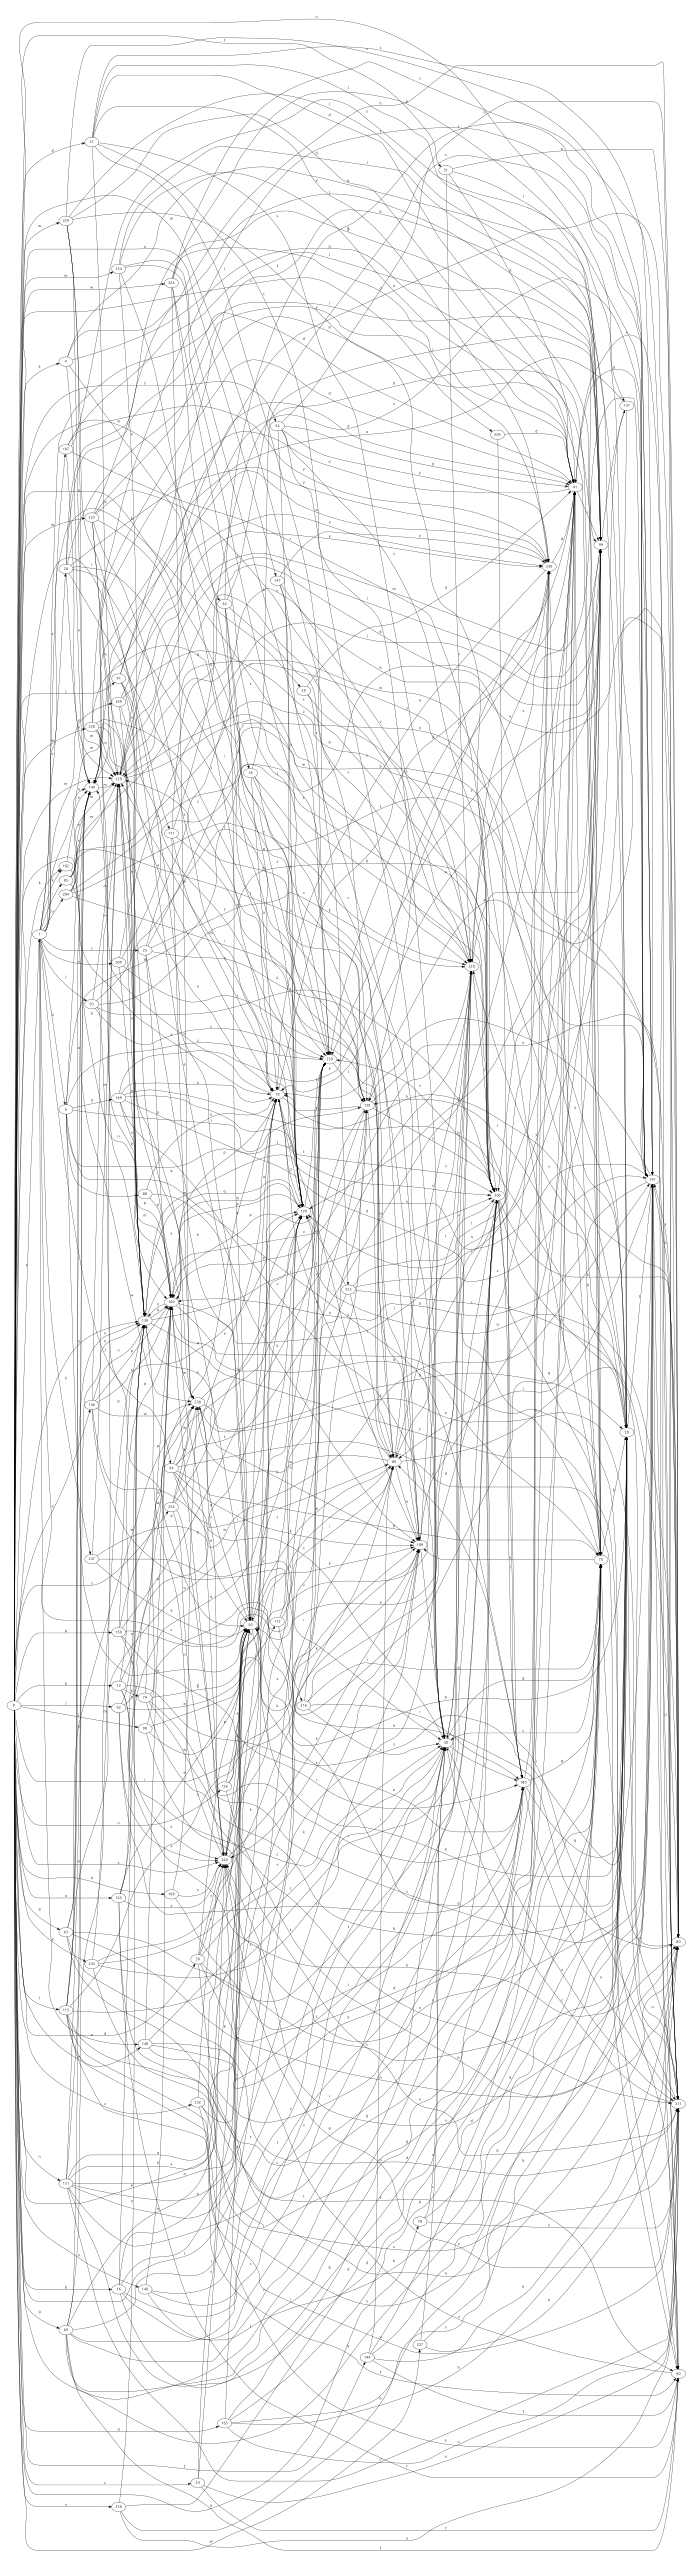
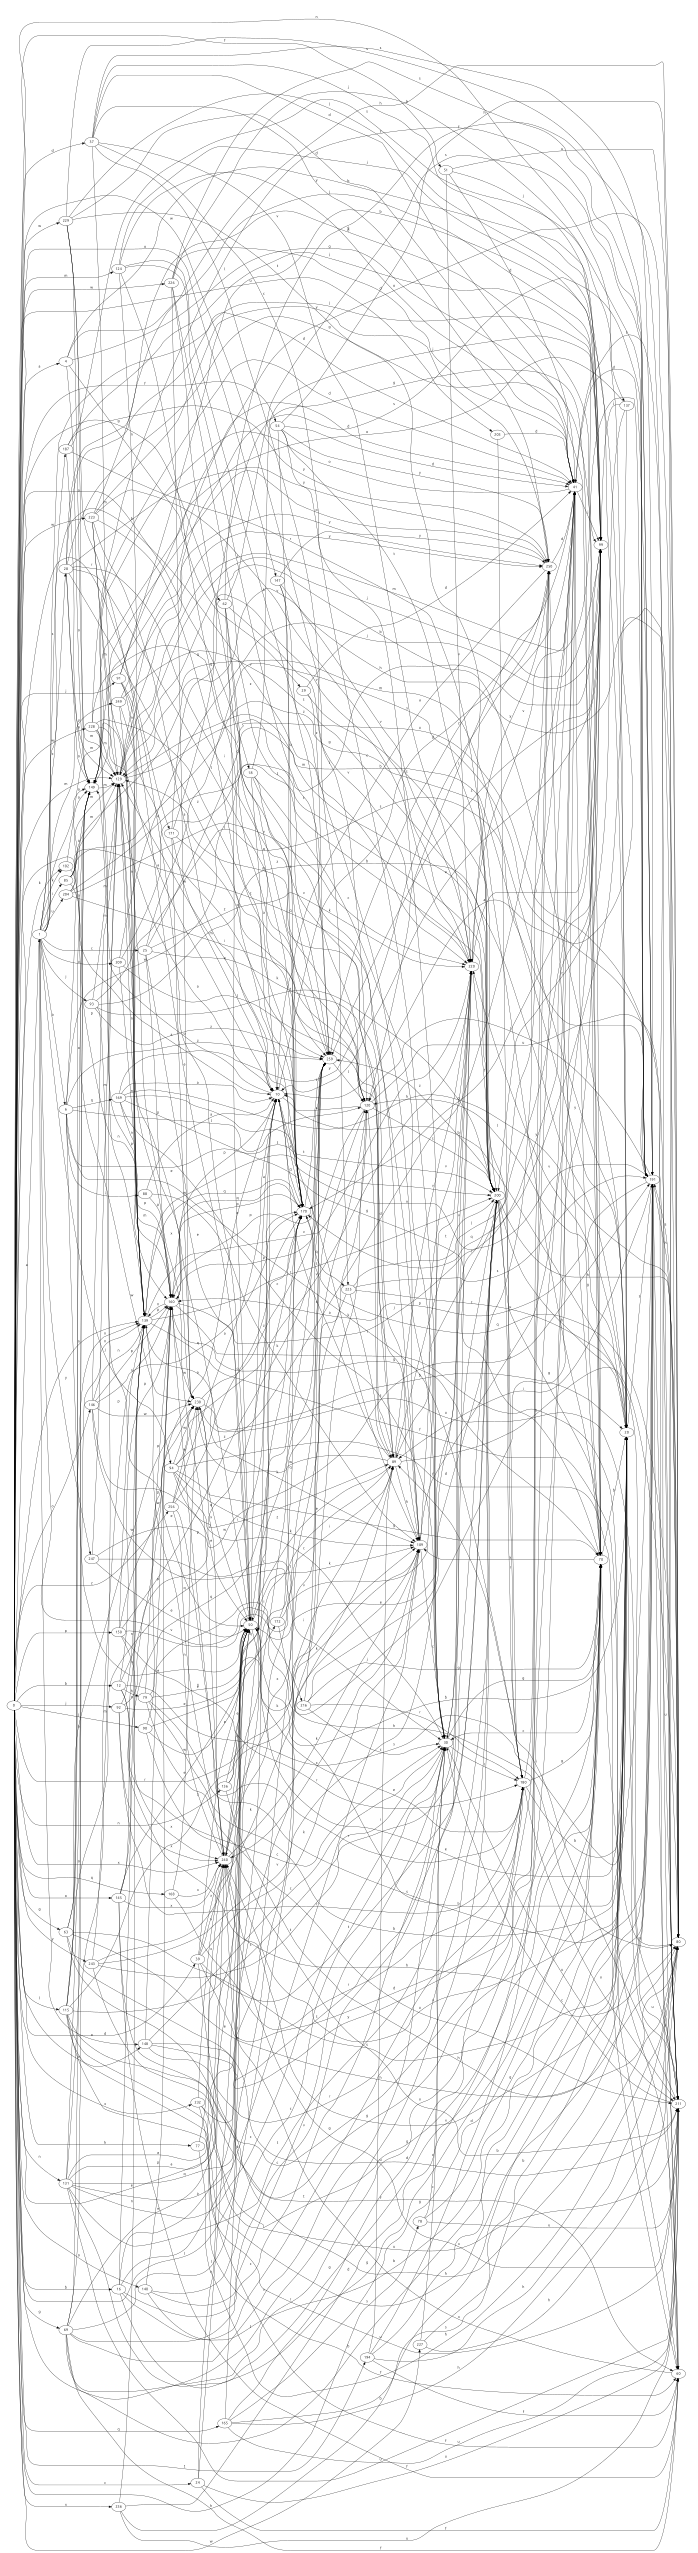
edge "99" -> "137": reversed
edge "204" -> "149": now "28" -> "149"
edge "225" -> "170": reversed
node "77": added
